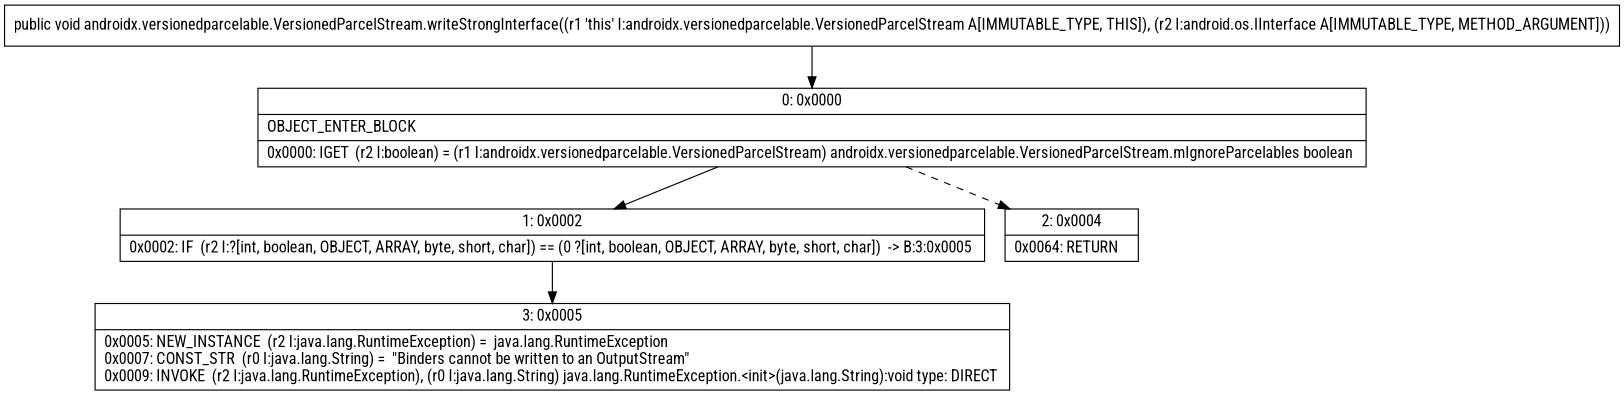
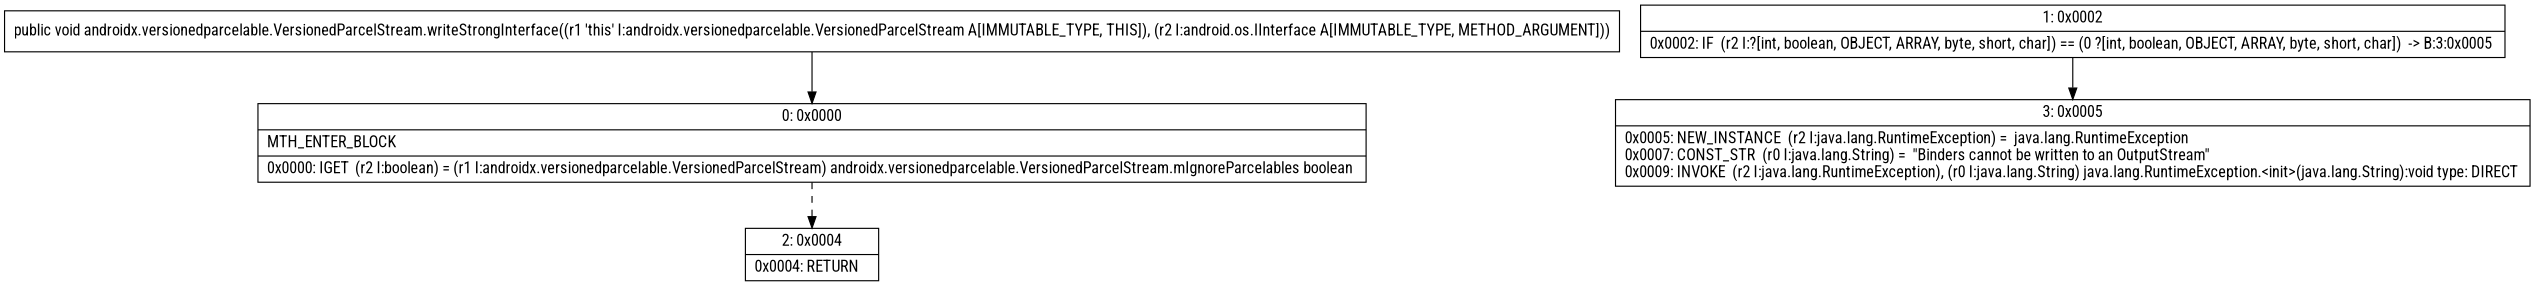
node "0: 0x0000": text "OBJECT_ENTER_BLOCK" -> "MTH_ENTER_BLOCK"
edge "0: 0x0000" -> "1: 0x0002": removed
node "2: 0x0004": text "0x0064: RETURN" -> "0x0004: RETURN"
